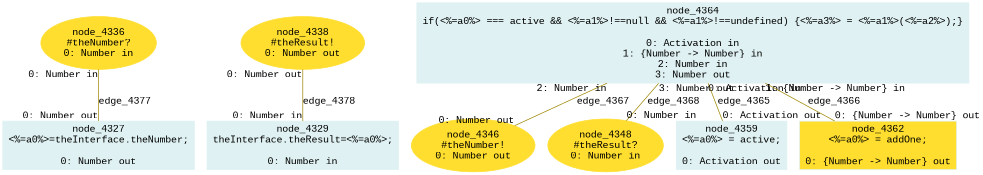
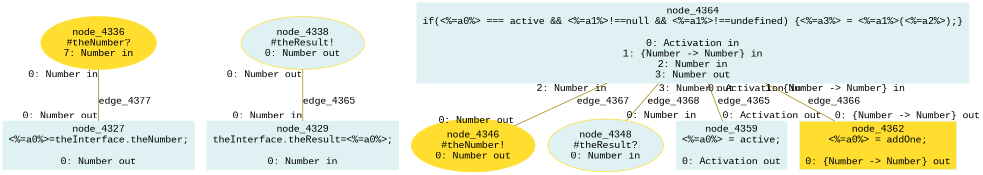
node "node_4336 #theNumber? 0: Number in": label "node_4336 #theNumber? 0: Number in" -> "node_4336 #theNumber? 7: Number in"
node "node_4338 #theResult! 0: Number out": fillcolor #ffde2f -> #dff1f2
edge "node_4338 #theResult! 0: Number out" -- "node_4329 theInterface.theResult=<%=a0%>; 0: Number in": label "edge_4378" -> "edge_4365"
node "node_4348 #theResult? 0: Number in": fillcolor #ffde2f -> #dff1f2
